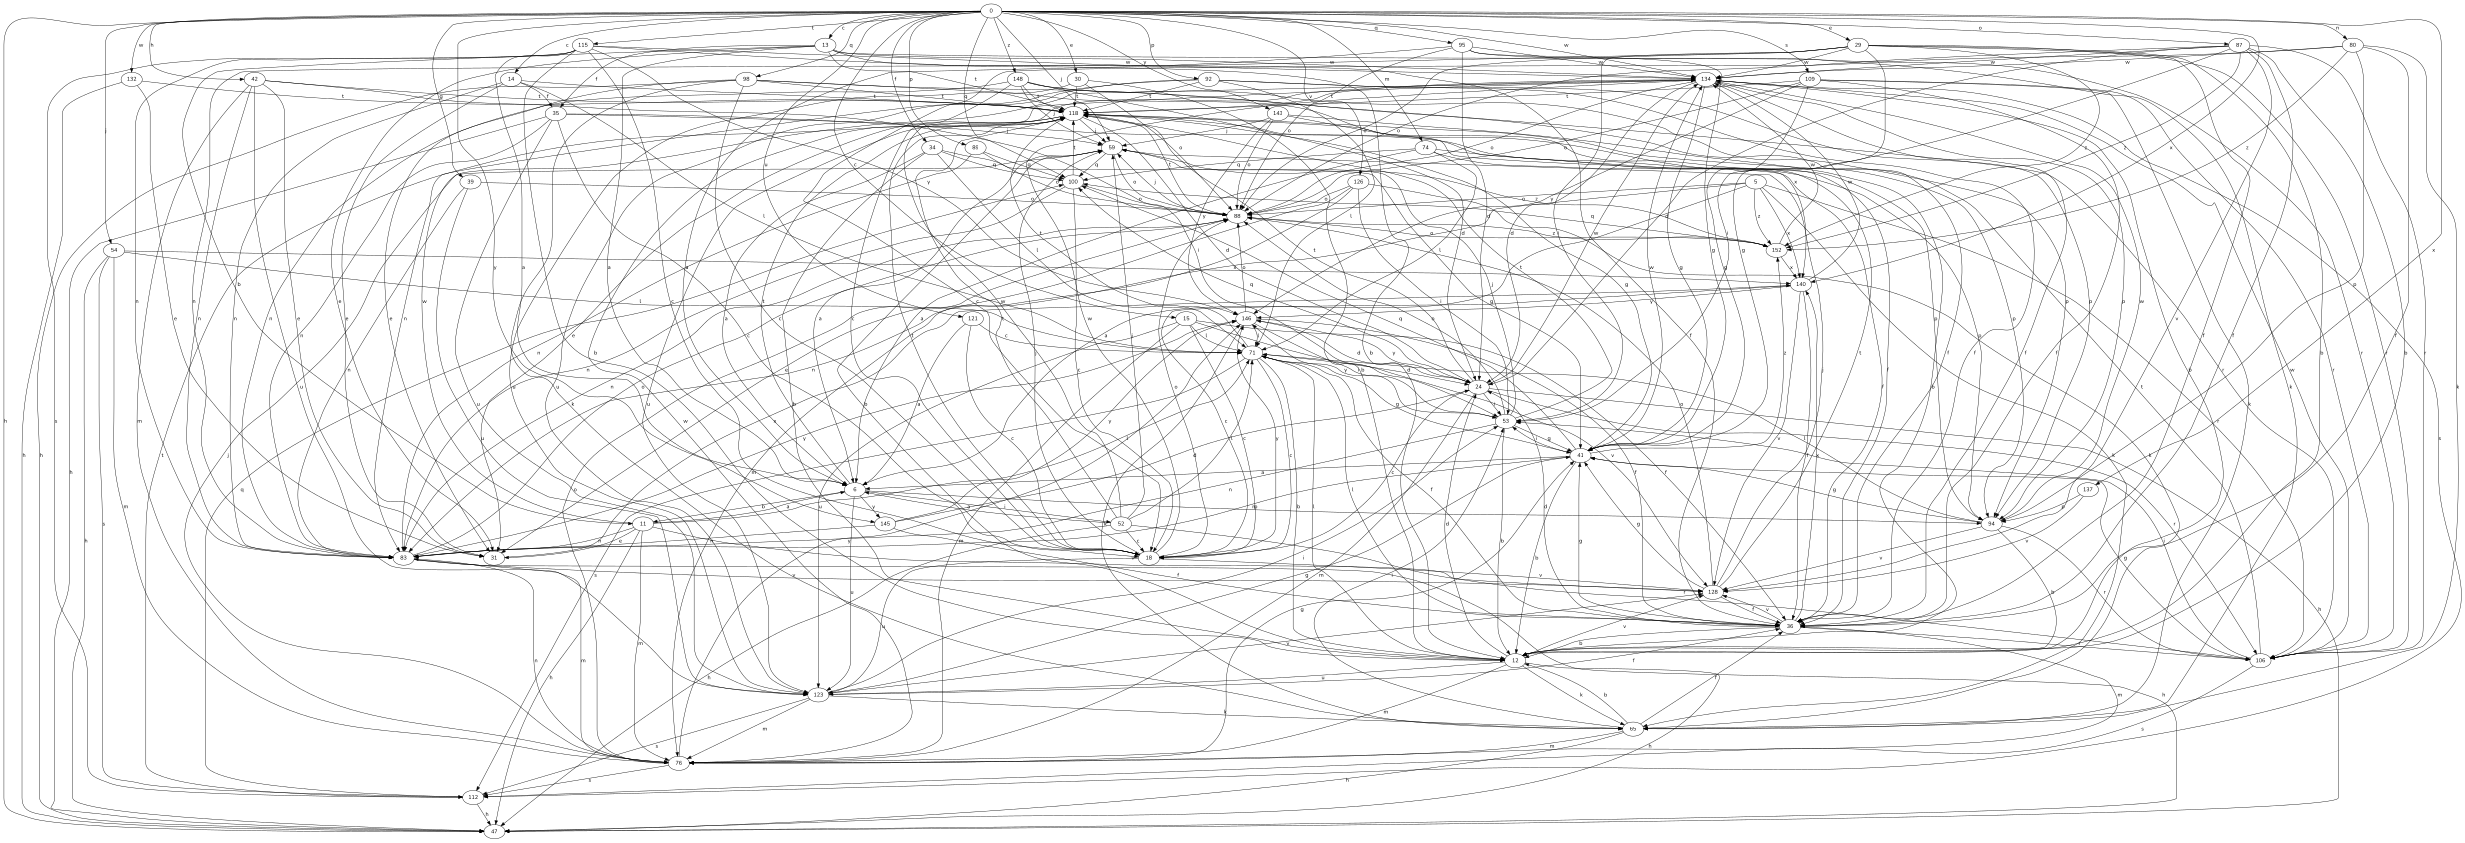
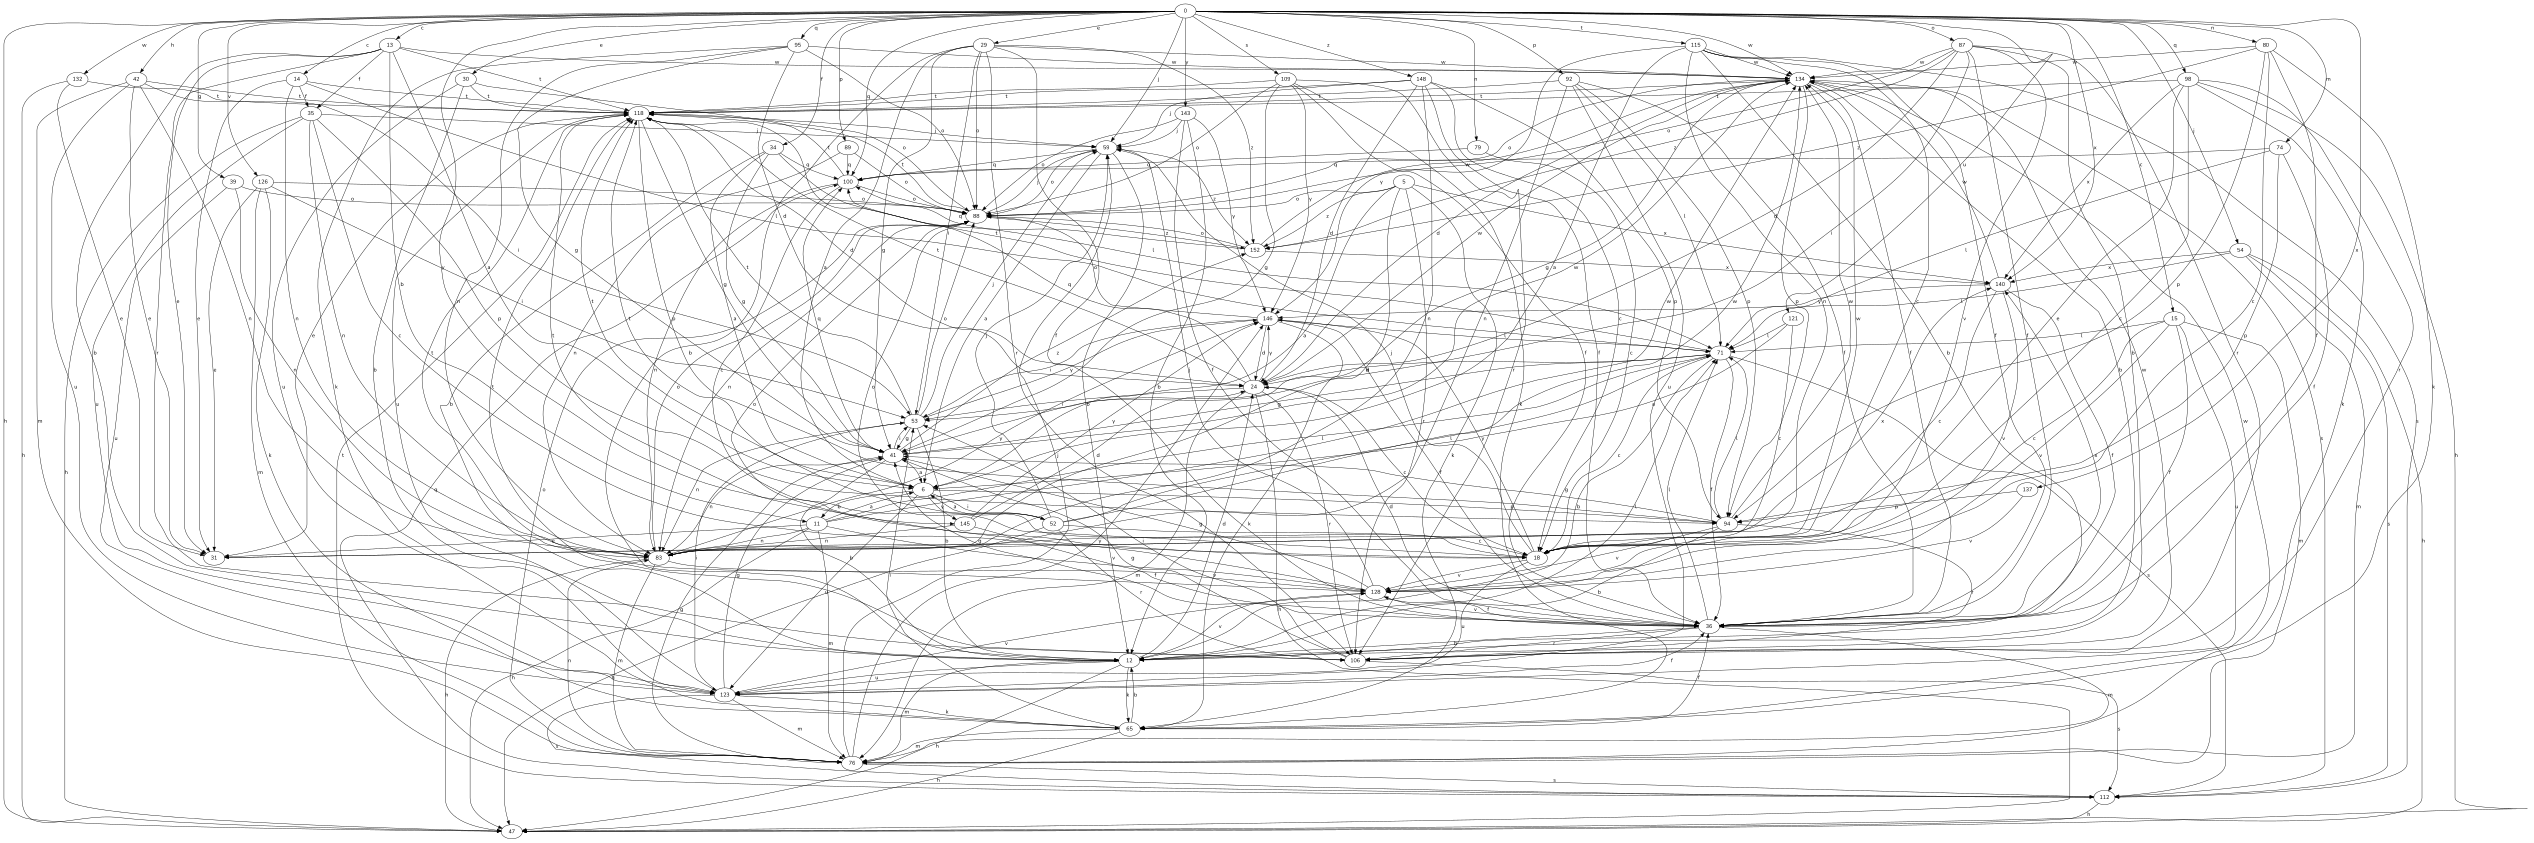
node "79": added
edge "74" -> "6": removed, label "a"
edge "121" -> "71": label "c" -> "l"
